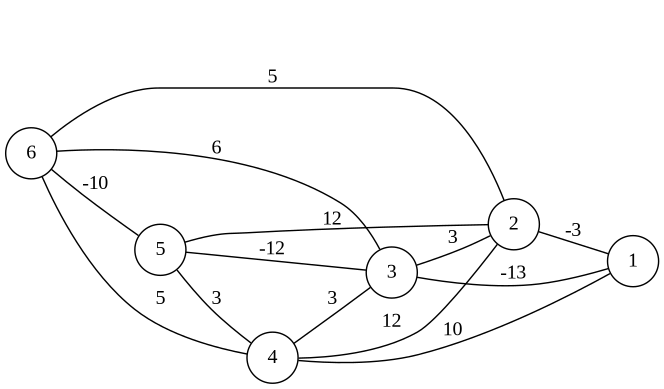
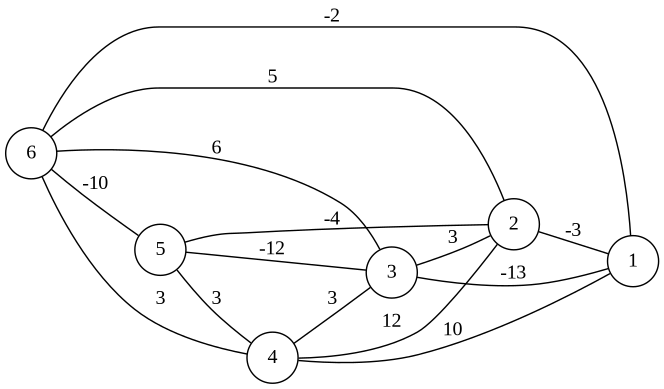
edge "6" -- "1": added, label "-2"
edge "2" -- "5": label "12" -> "-4"
edge "6" -- "4": label "5" -> "3"
